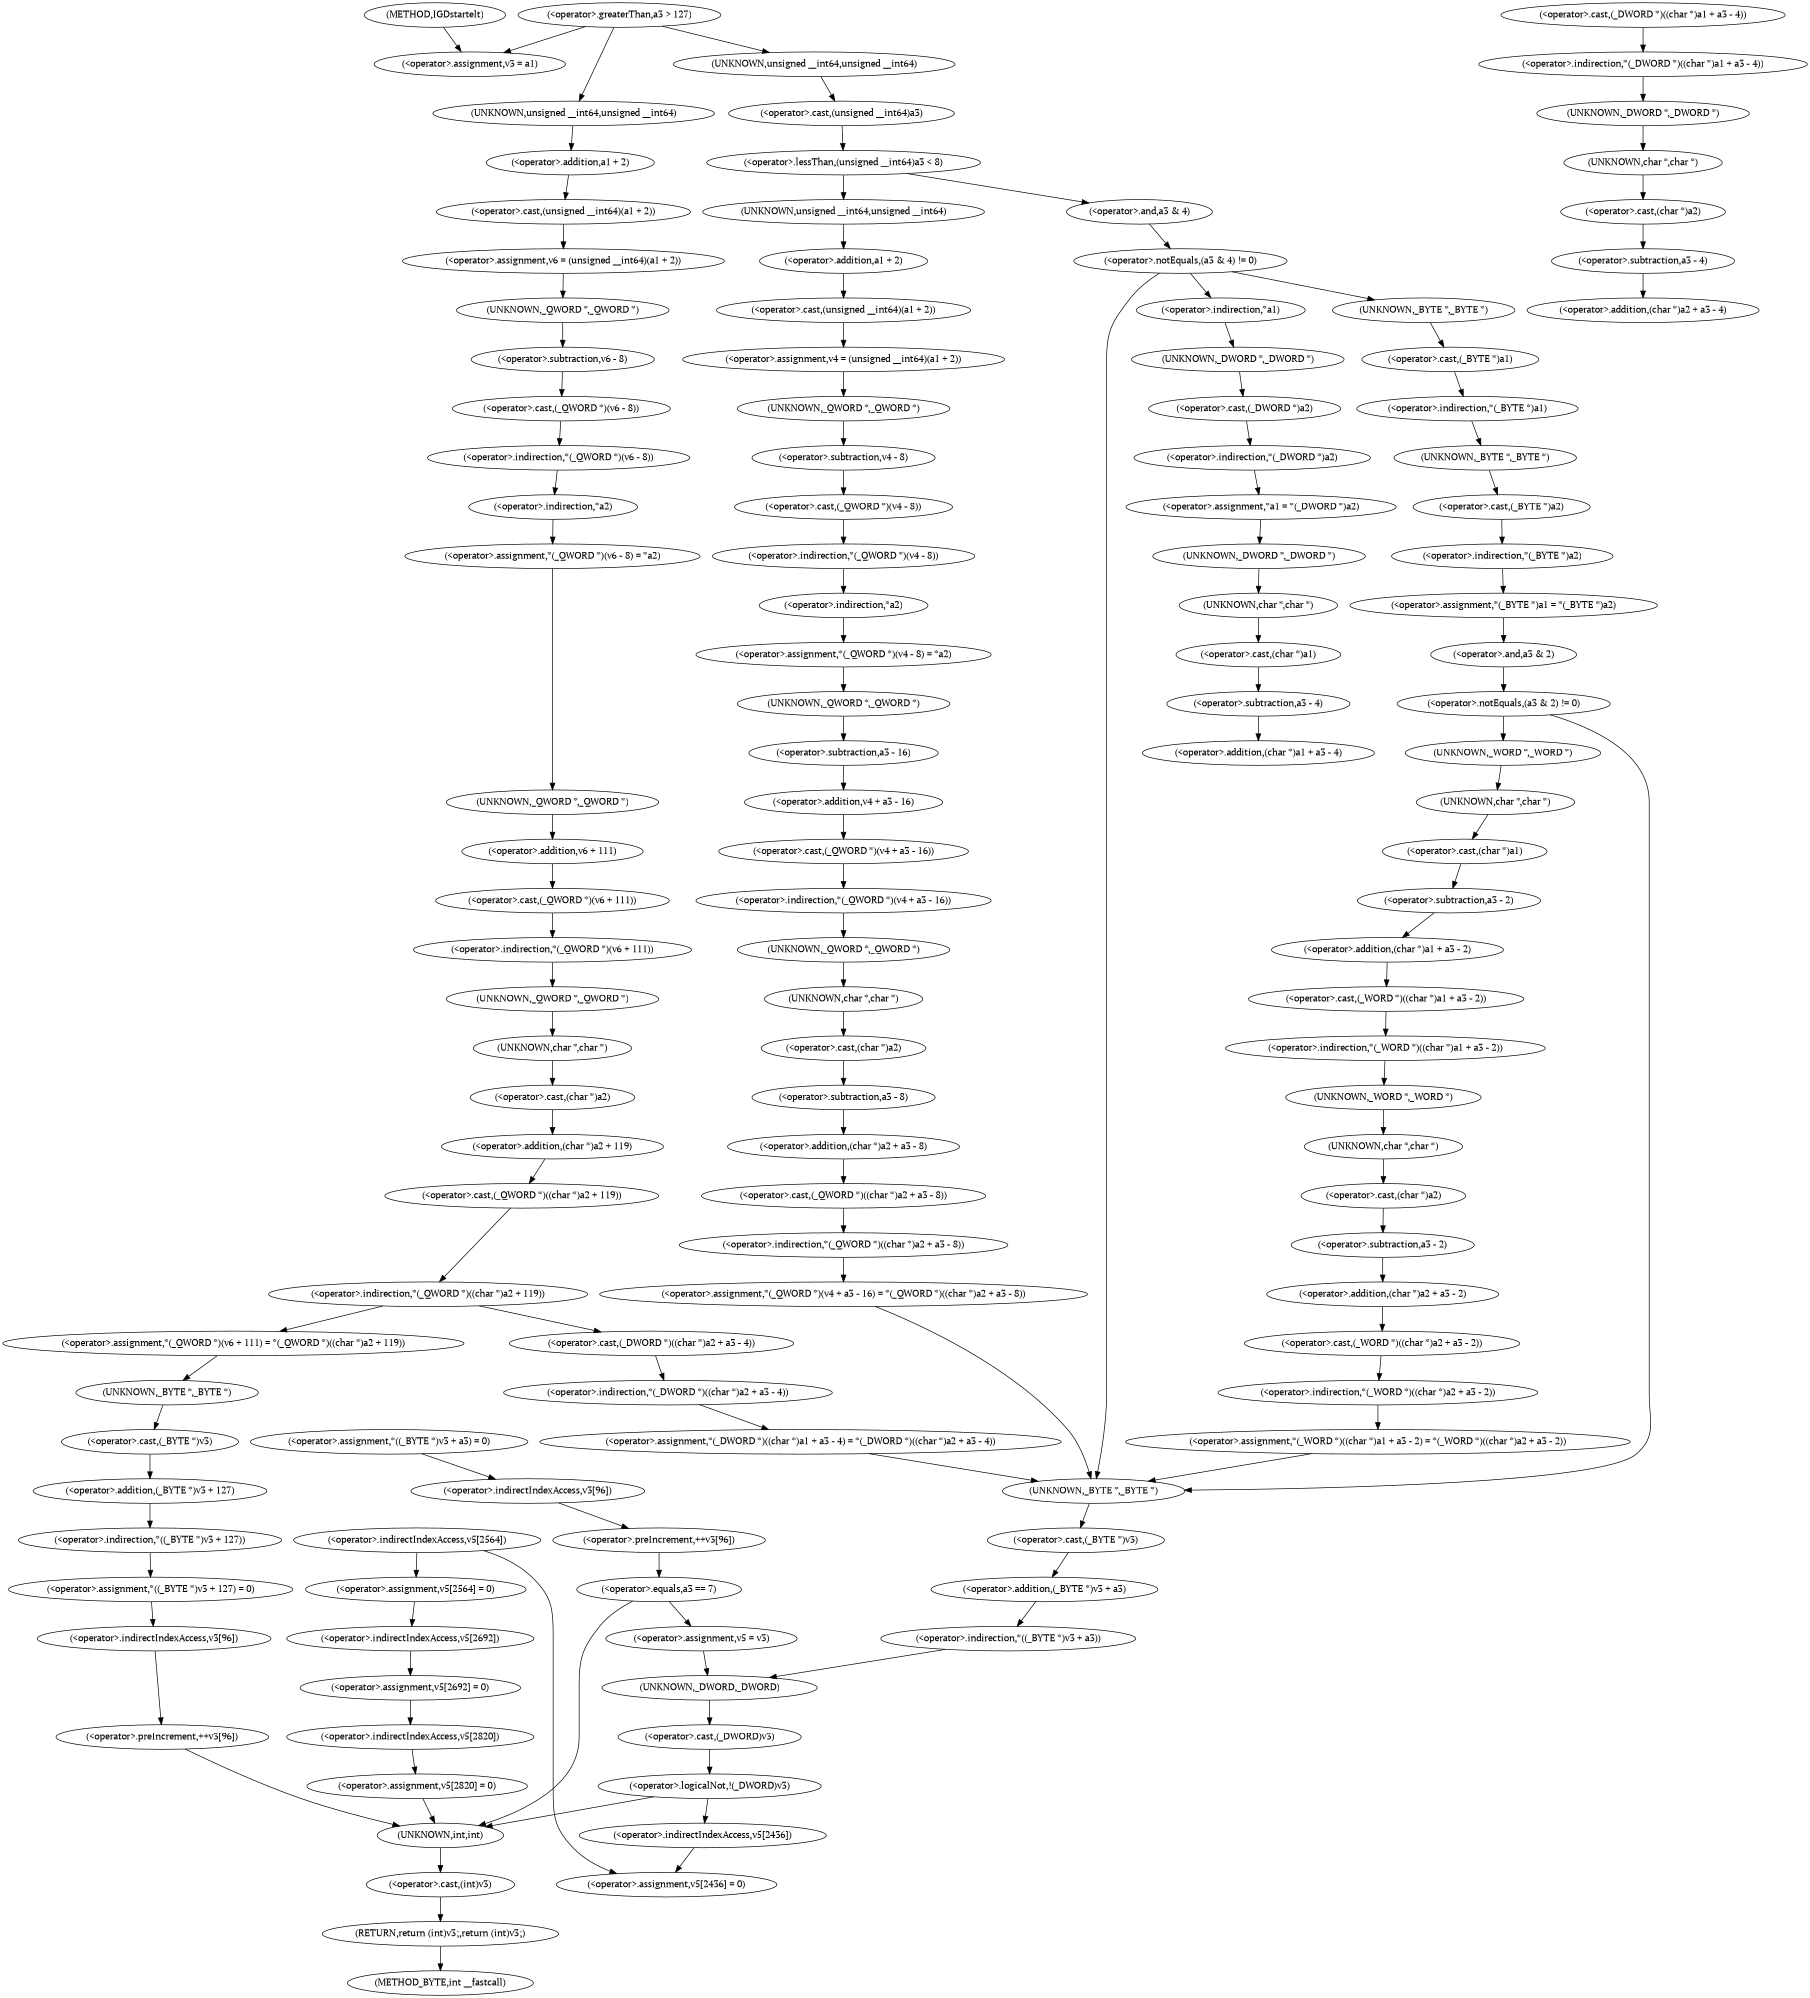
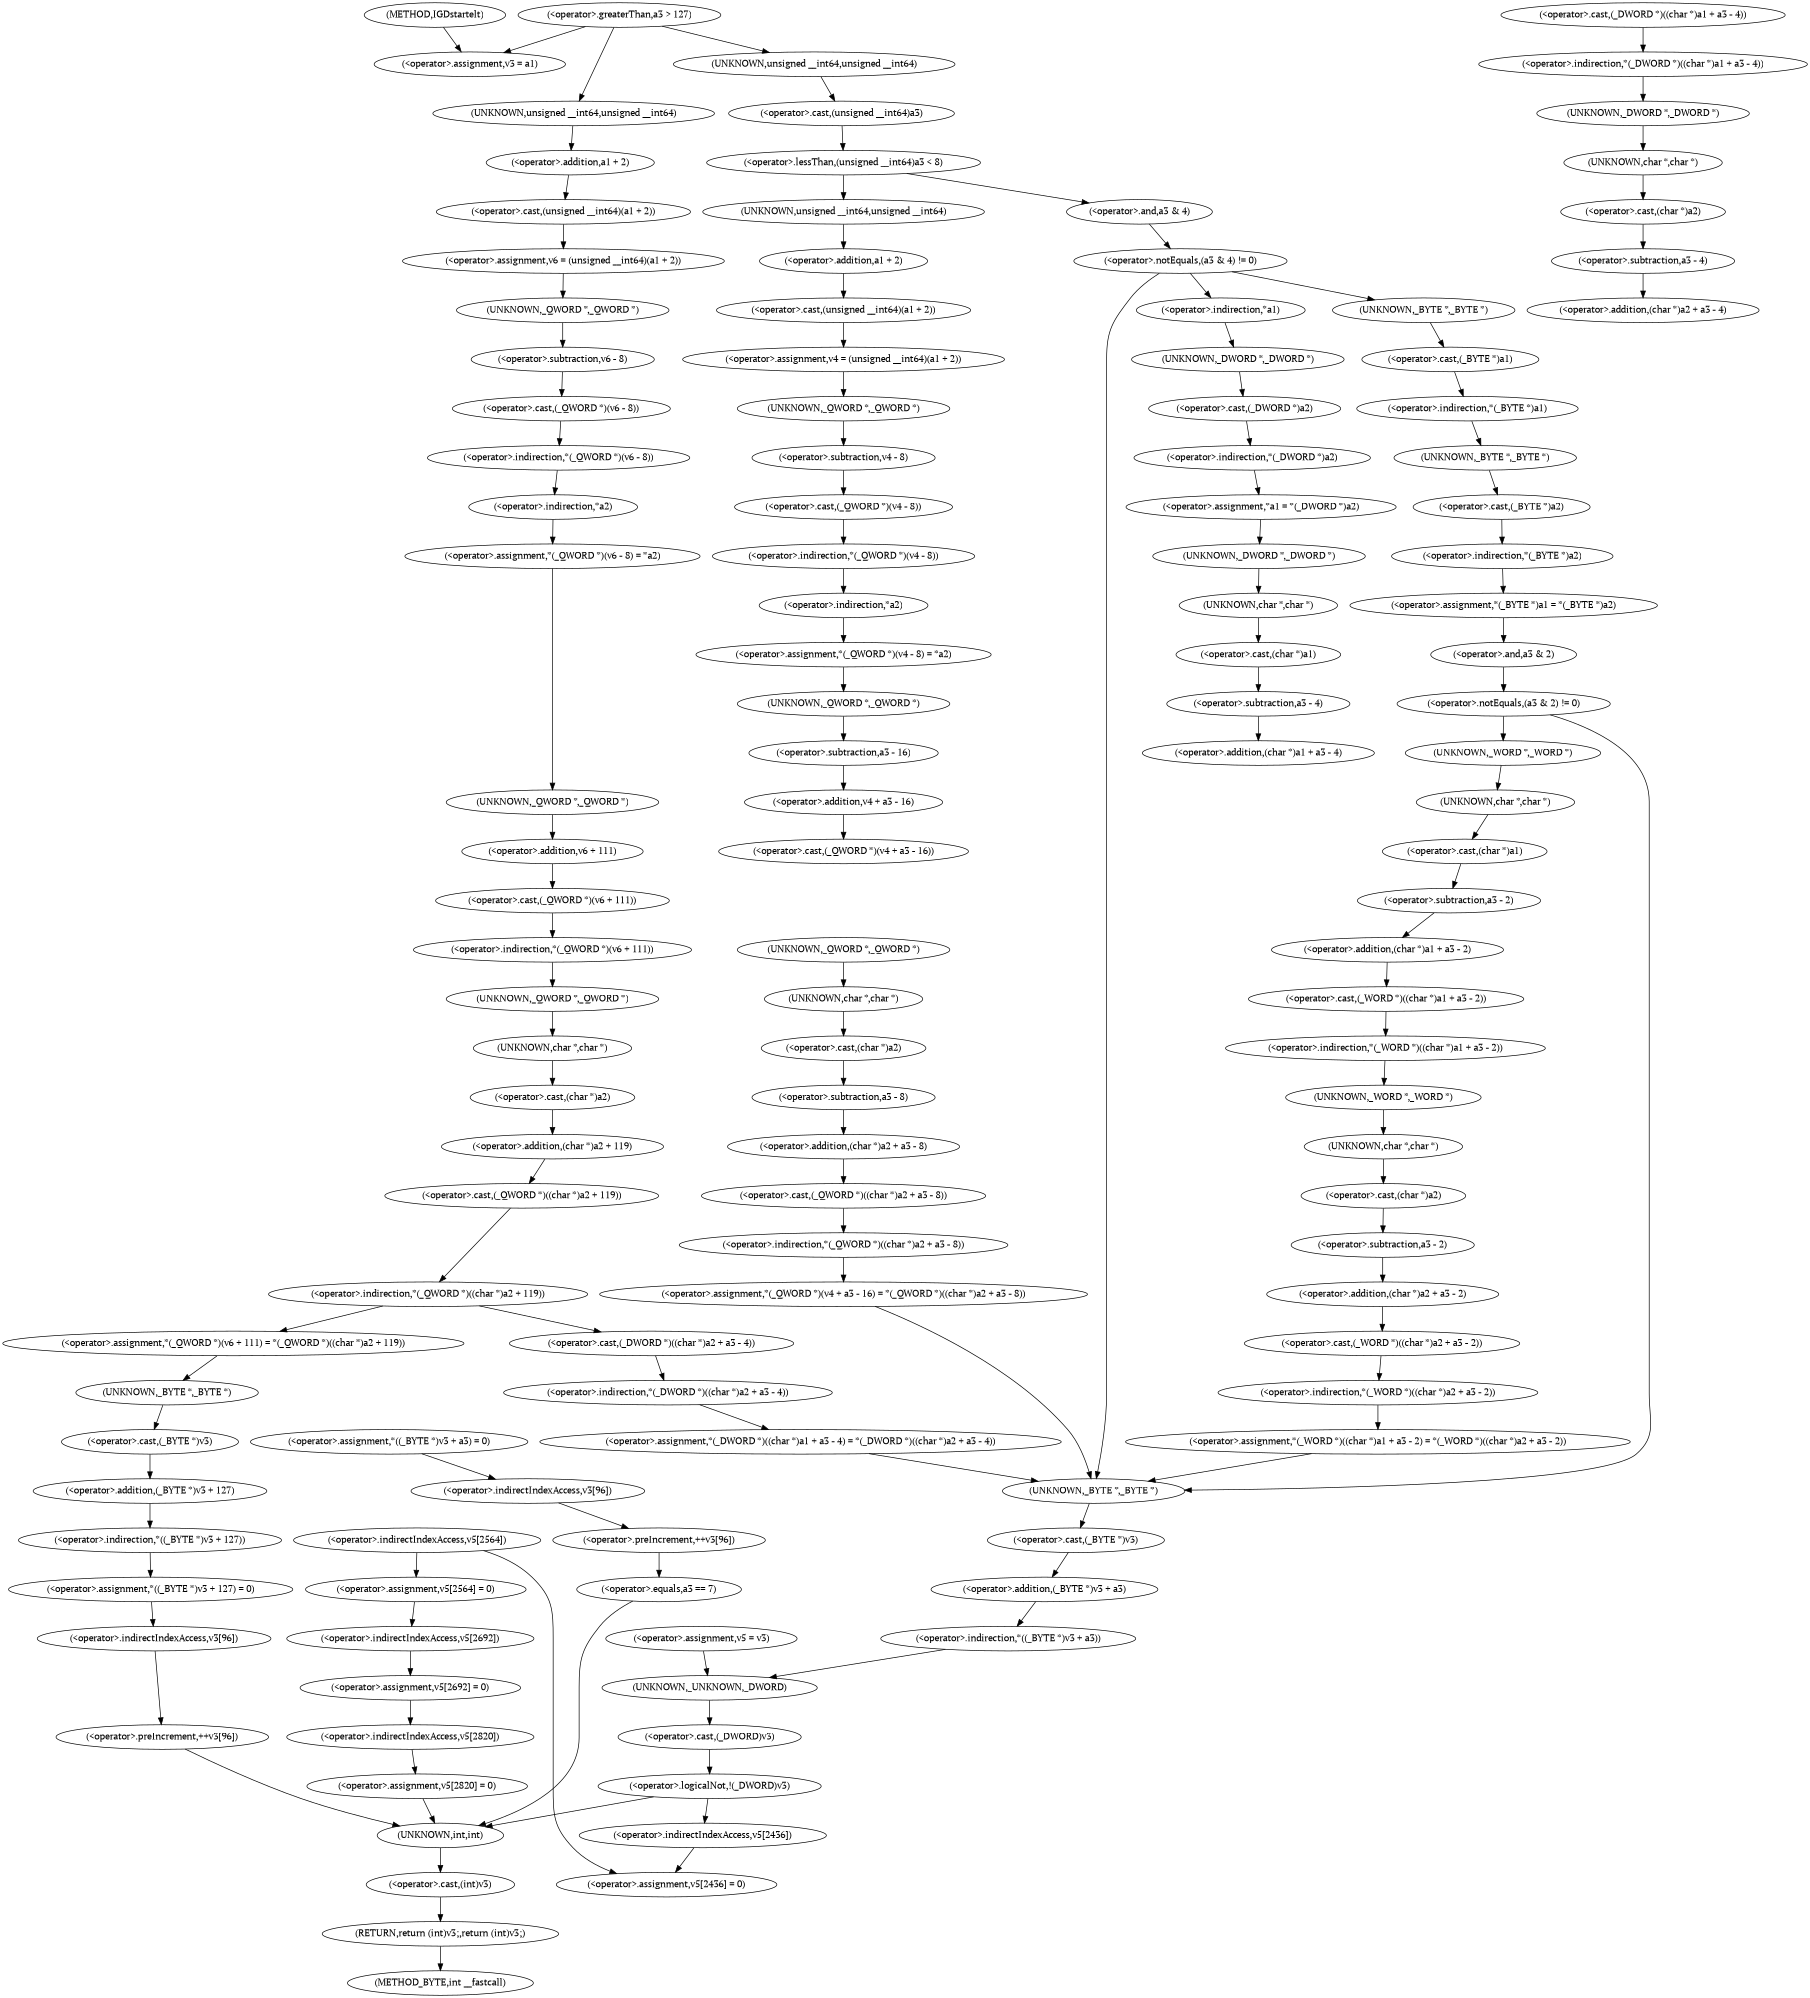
node "(<operator>.indirection,*(_QWORD *)(v4 + a3 - 16))": removed
edge "(<operator>.equals,a3 == 7)" -> "(<operator>.assignment,v5 = v3)": removed
node "(UNKNOWN,_DWORD,_DWORD)": label "(UNKNOWN,_DWORD,_DWORD)" -> "(UNKNOWN,_UNKNOWN,_DWORD)"
